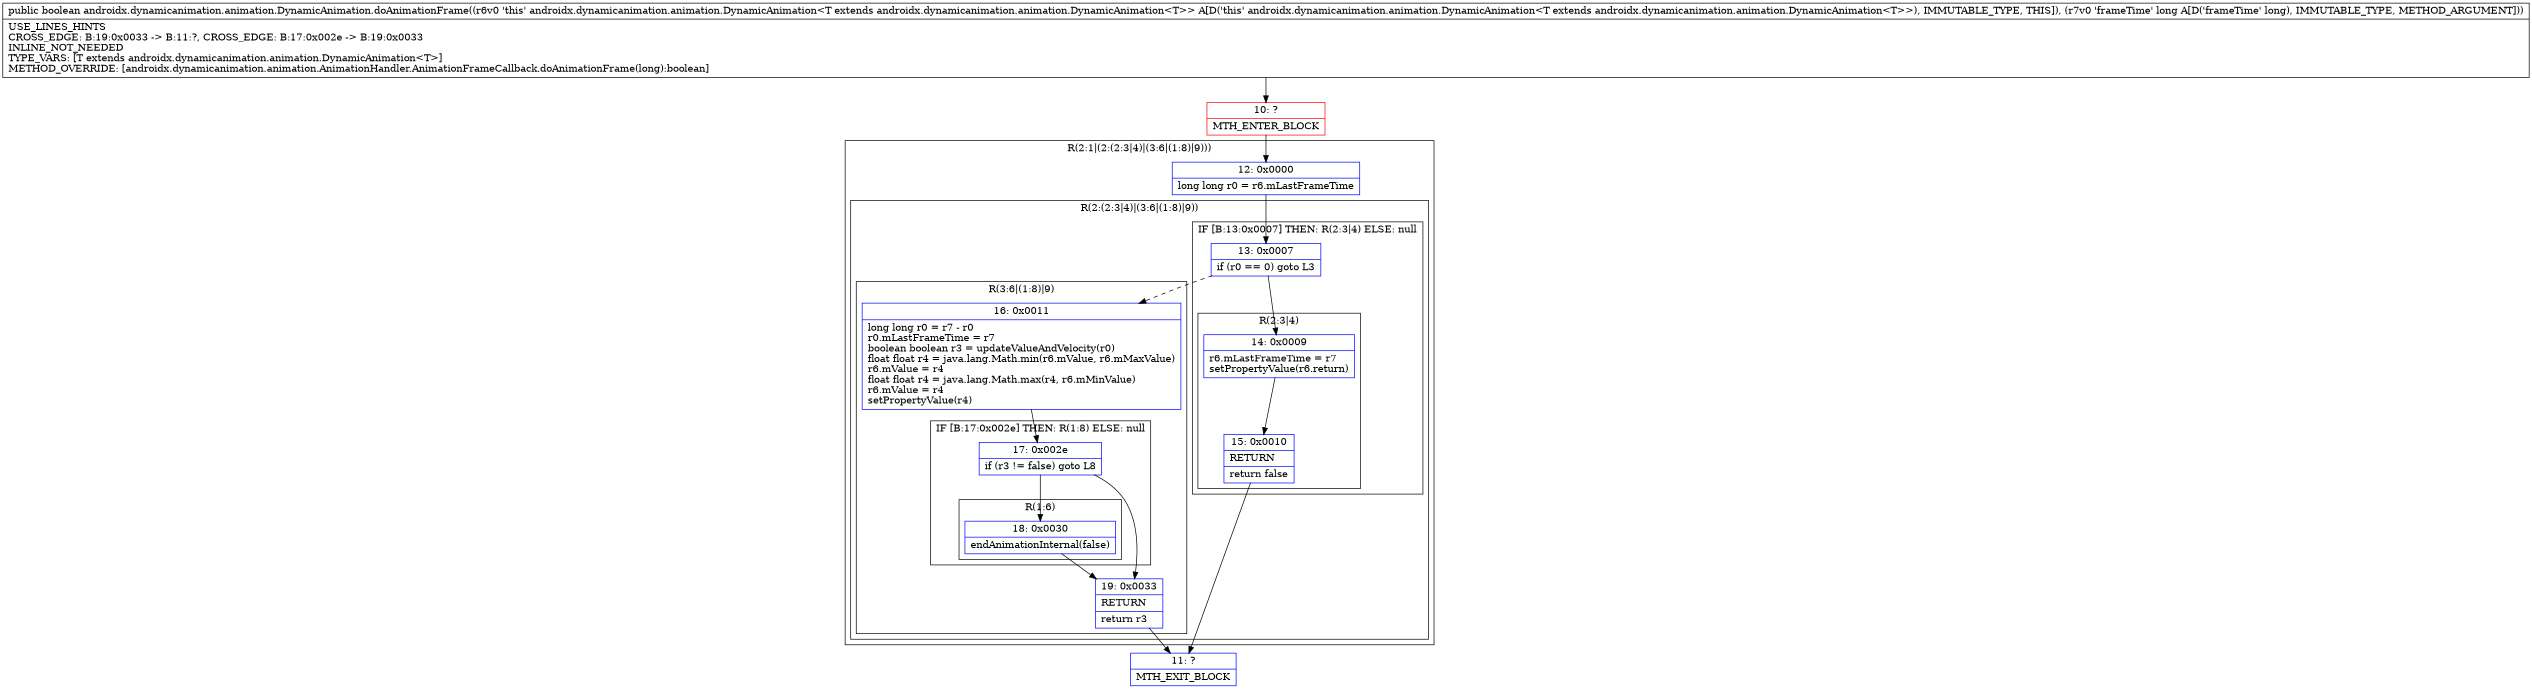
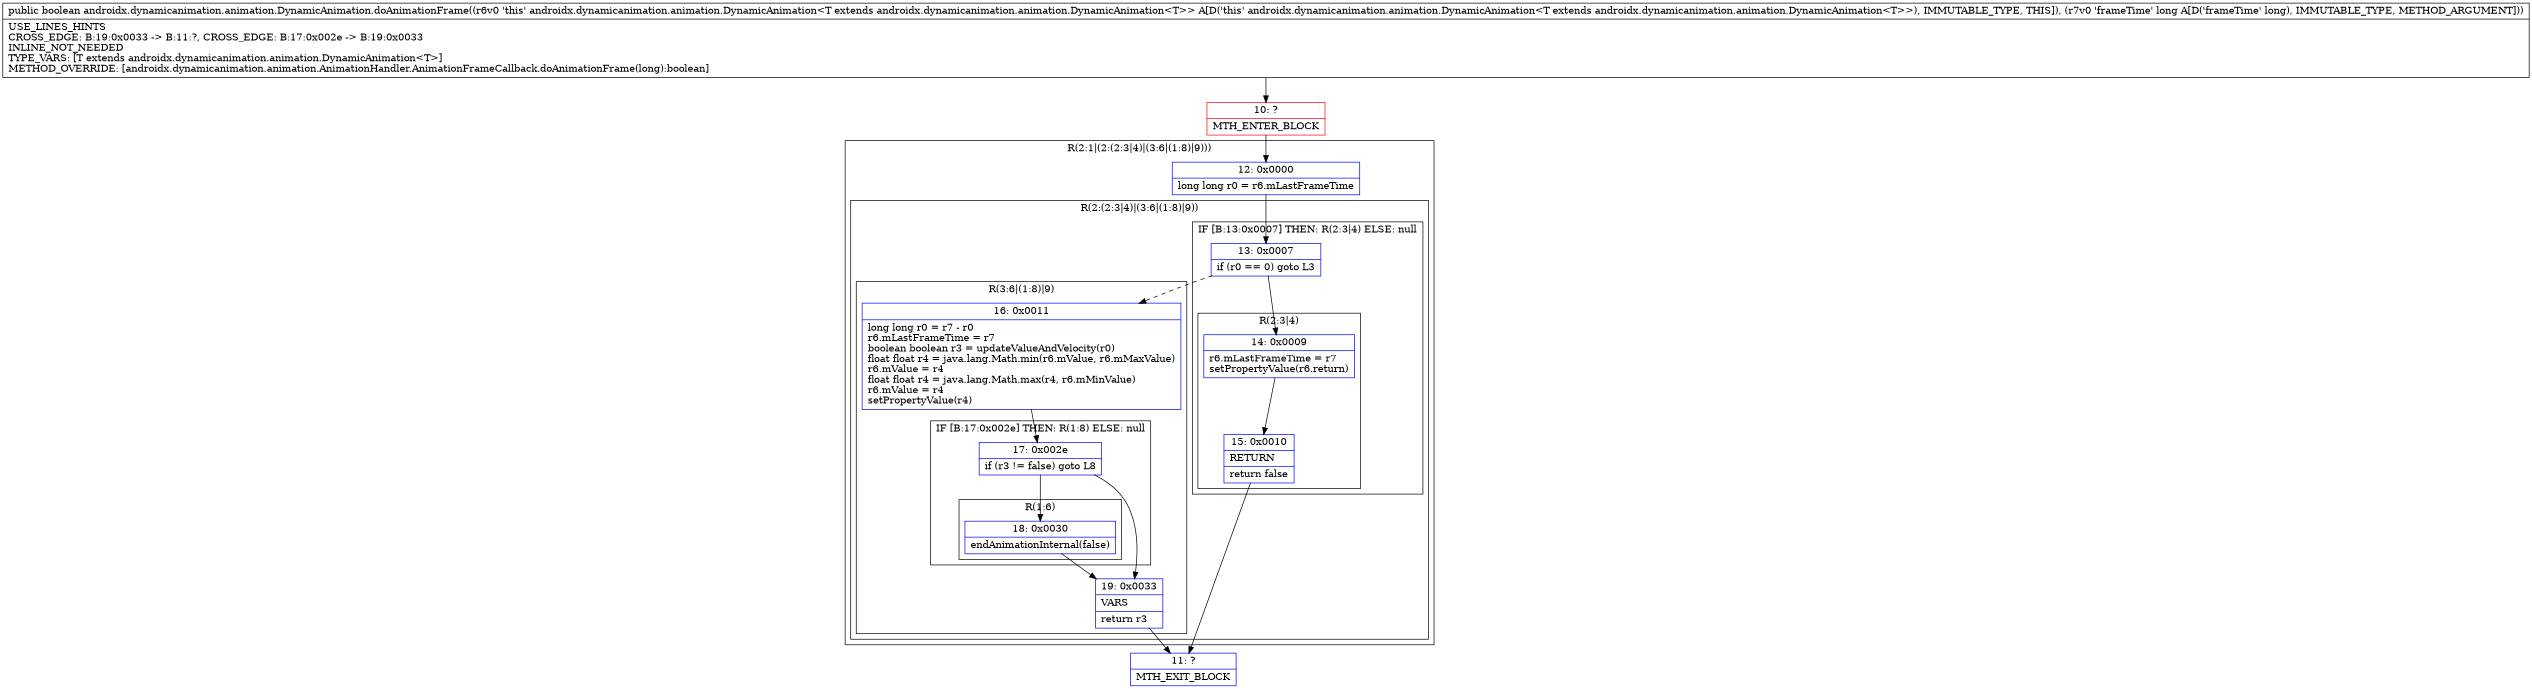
node "16: 0x0011": text "r0.mLastFrameTime = r7" -> "r6.mLastFrameTime = r7"
node "19: 0x0033": text "RETURN" -> "VARS"
